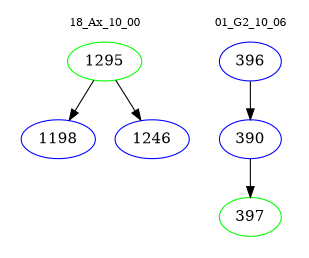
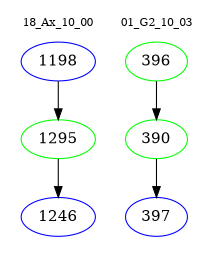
cluster "01_G2_10_06": label "01_G2_10_06" -> "01_G2_10_03"
node "396": color blue -> green
edge "1295" -> "1198": reversed
node "390": color blue -> green
node "397": color green -> blue
